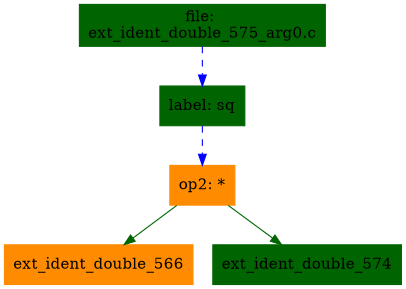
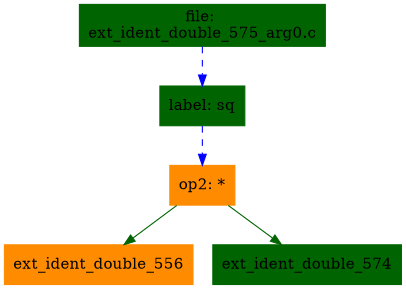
node "ext_ident_double_566": label "ext_ident_double_566" -> "ext_ident_double_556"
